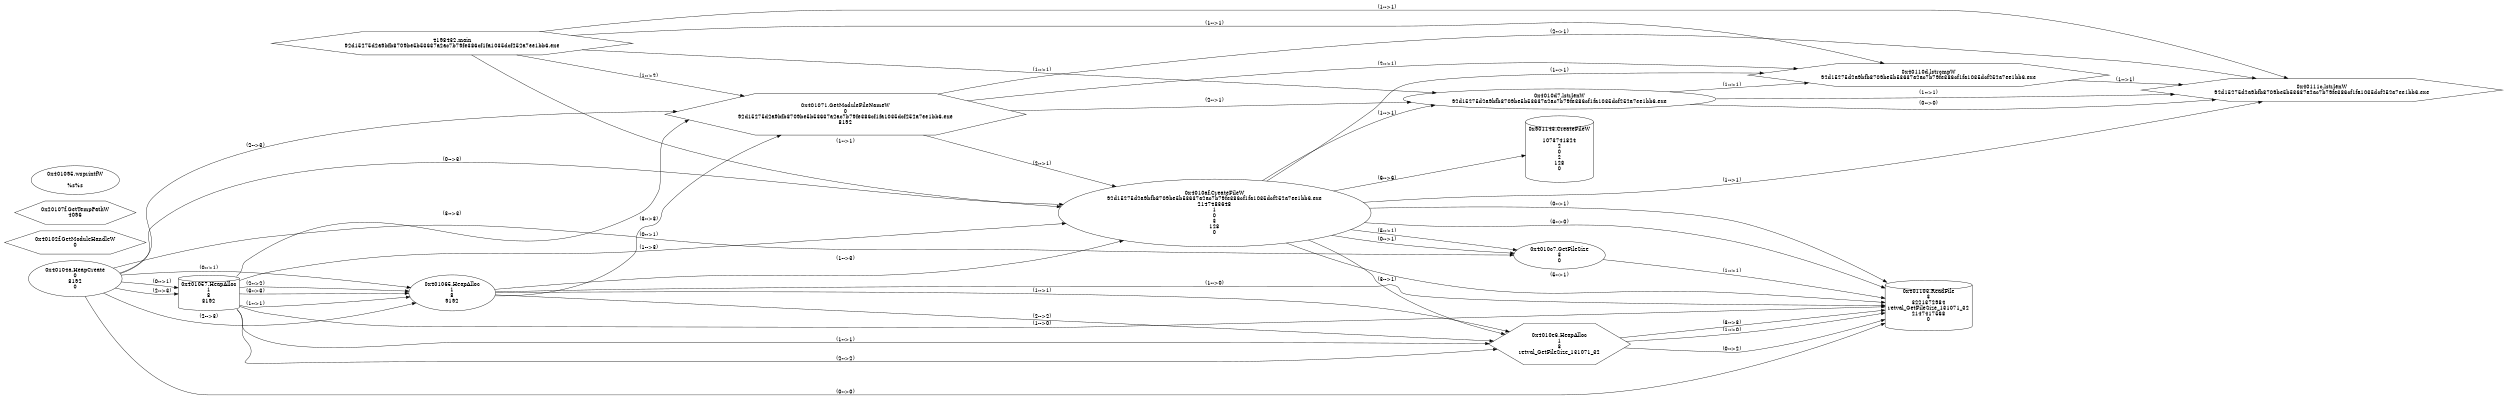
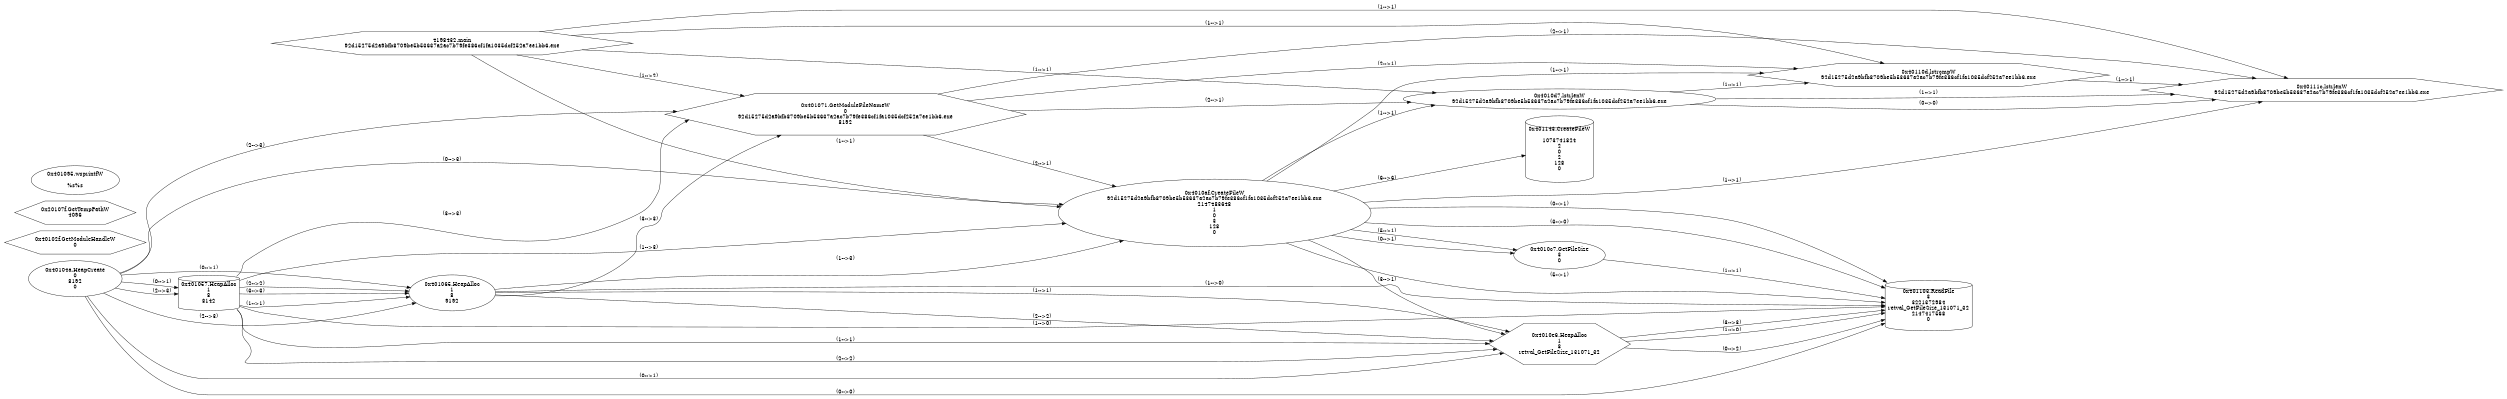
node "0x901143.CreateFileW 1073741824 2 0 2 128 0": label "0x901143.CreateFileW 1073741824 2 0 2 128 0" -> "0x401143.CreateFileW 1073741824 2 0 2 128 0"
edge "0x40104a.HeapCreate 0 8192 0" -> "0x4010c7.GetFileSize 3 0": now "0x40104a.HeapCreate 0 8192 0" -> "0x4010e6.HeapAlloc 1 8 retval_GetFileSize_131071_32"
node "0x401057.HeapAlloc 1 8 8192": label "0x401057.HeapAlloc 1 8 8192" -> "0x401057.HeapAlloc 1 8 8142"
